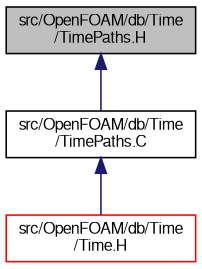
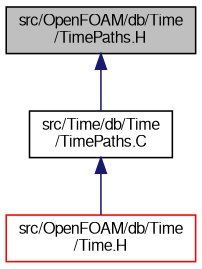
node "src/OpenFOAM/db/Time /TimePaths.C": label "src/OpenFOAM/db/Time /TimePaths.C" -> "src/Time/db/Time /TimePaths.C"
